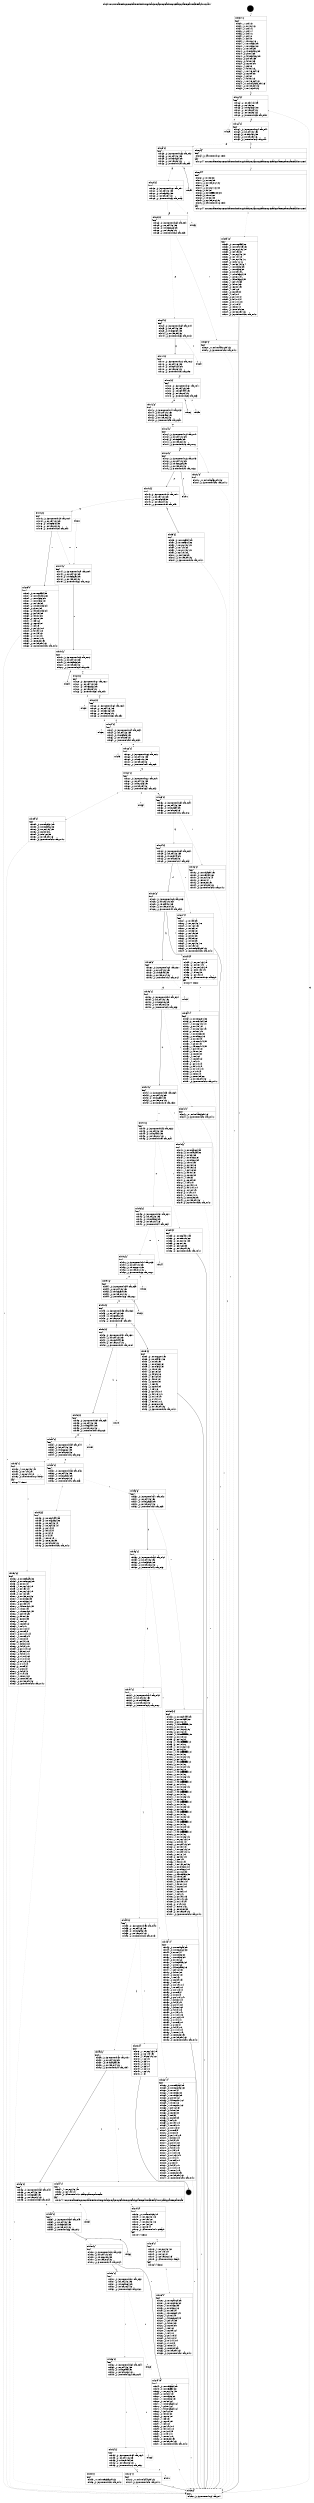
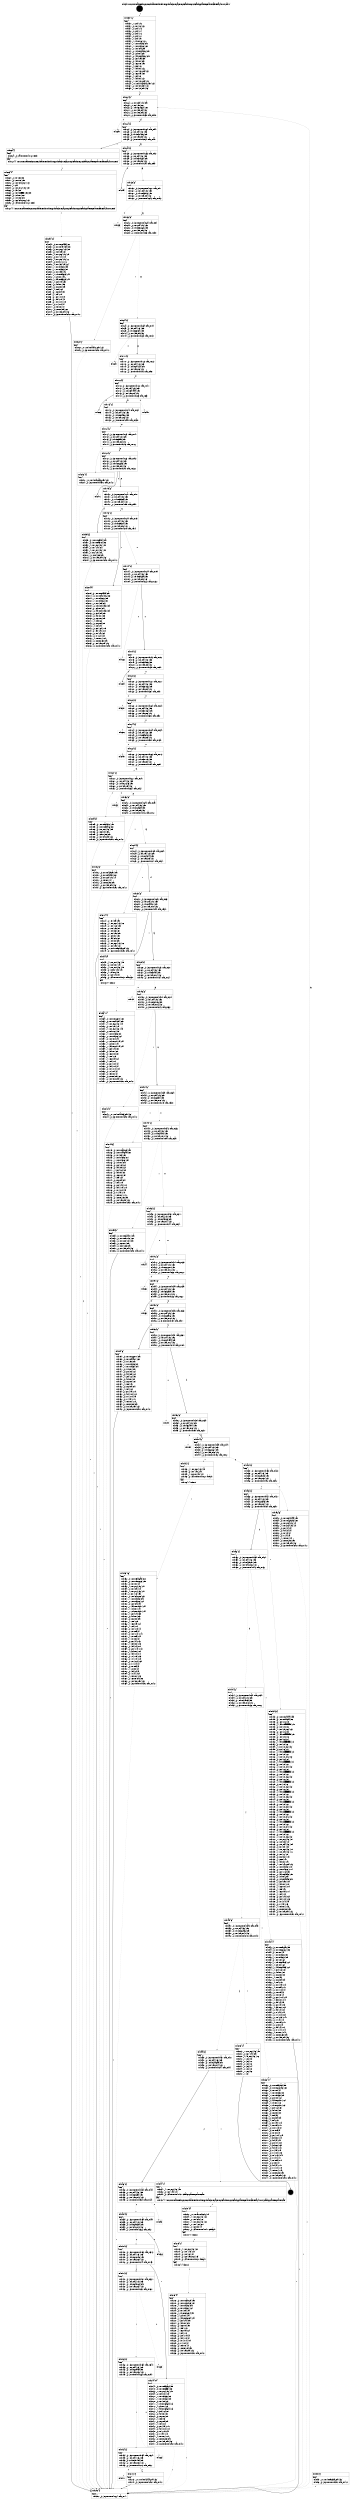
edge "0x402822" -> "0x4017d4 [28]": reversed
